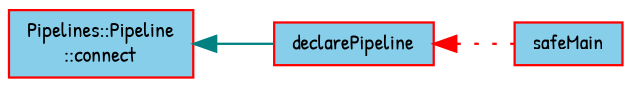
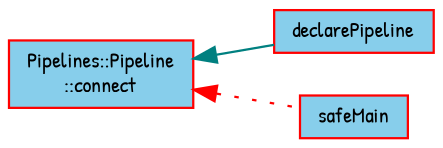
edge "safeMain" -> "declarePipeline": now "safeMain" -> "Pipelines::Pipeline ::connect"
